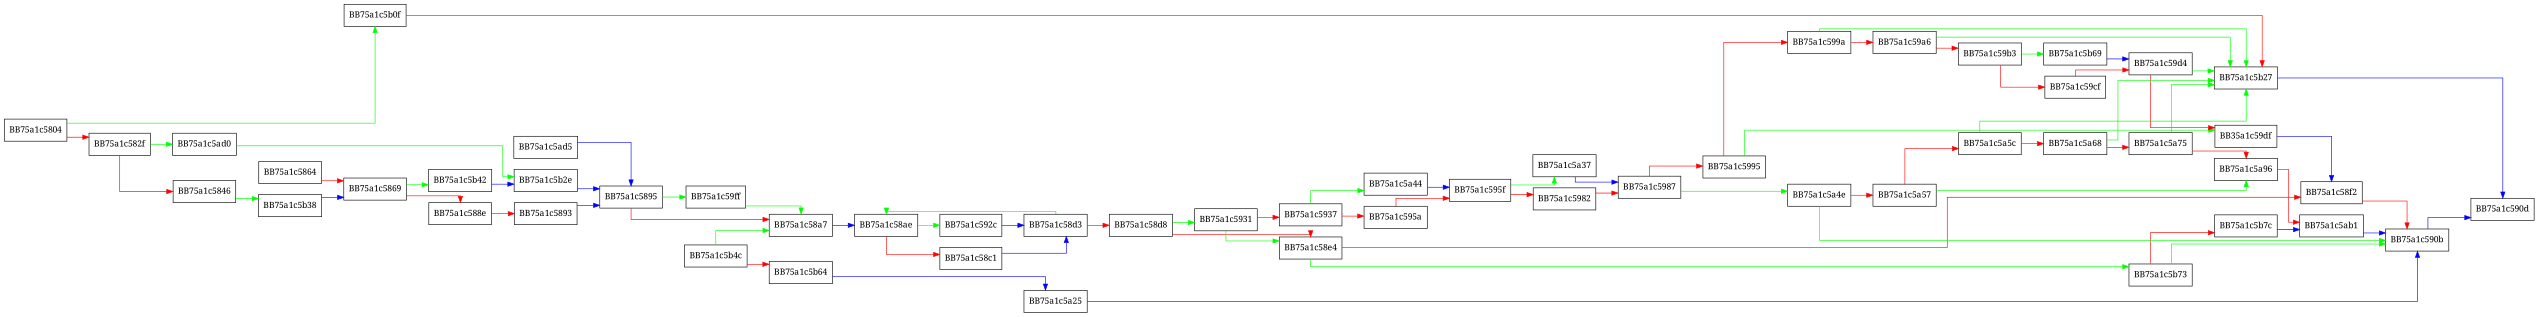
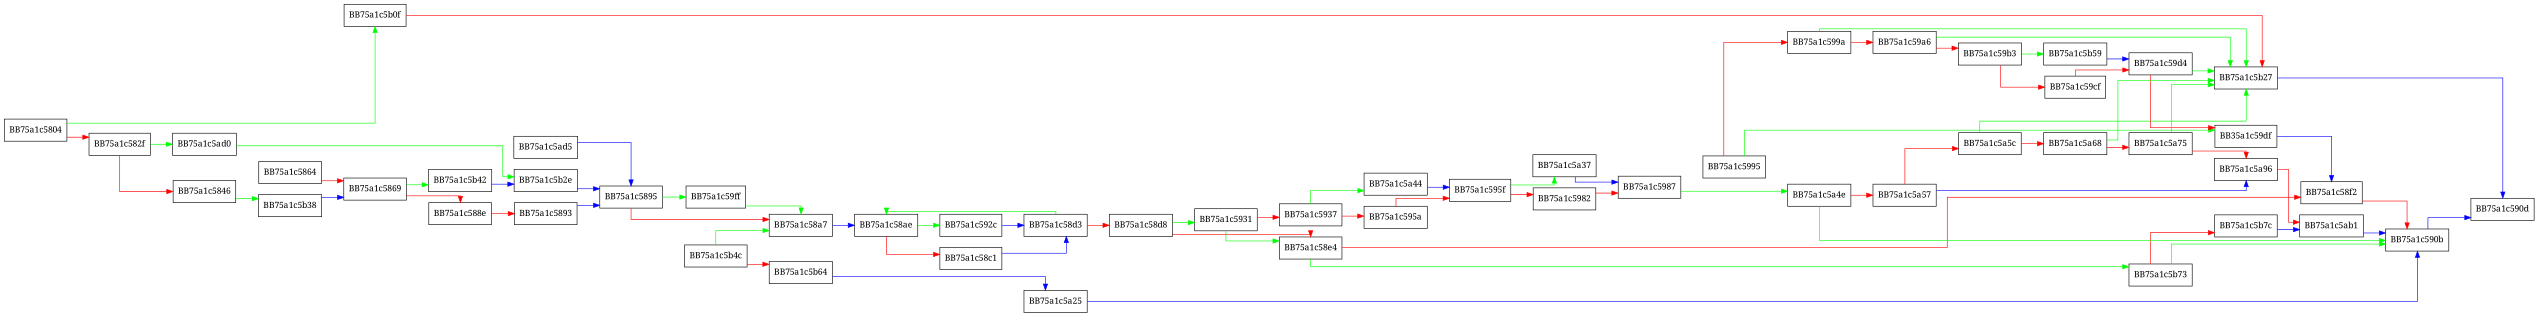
node "BB75a1c5b69": label "BB75a1c5b69" -> "BB75a1c5b59"
edge "BB75a1c5987" -> "BB75a1c5995": removed
edge "BB75a1c5a57" -> "BB75a1c5a96": color green -> blue
